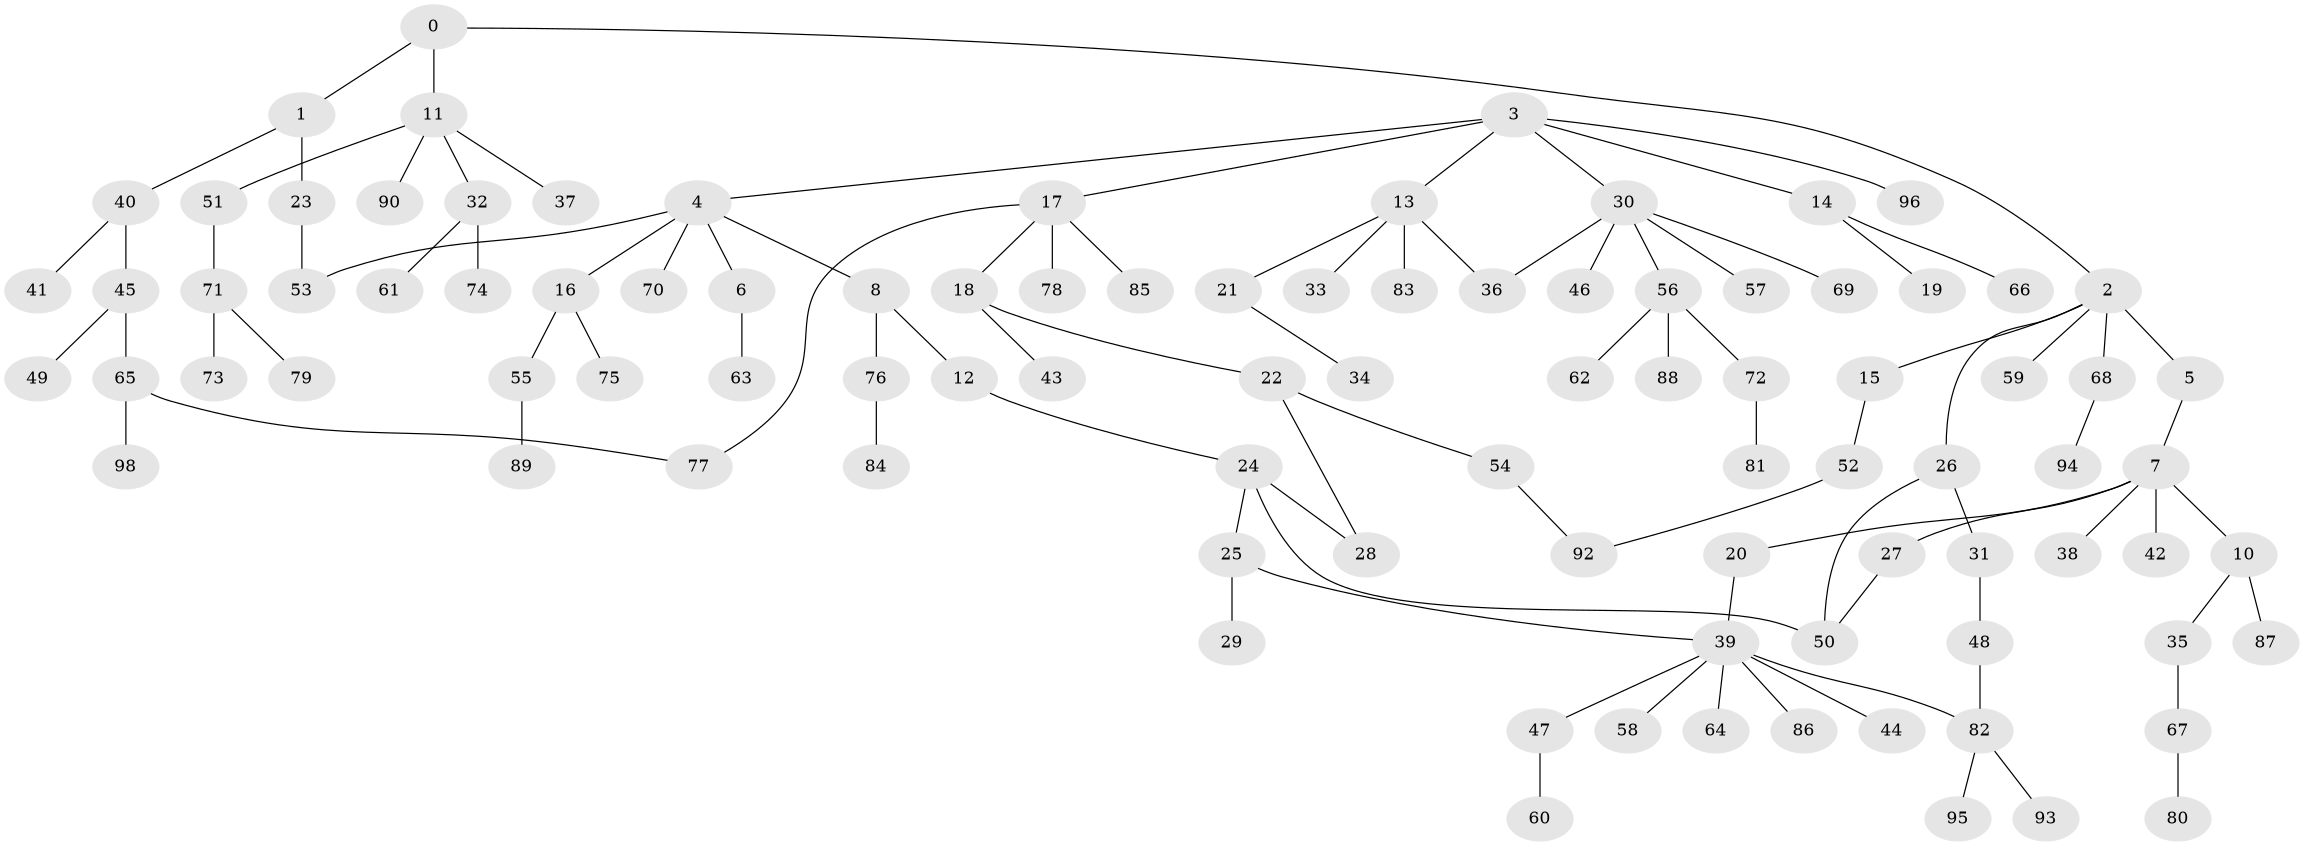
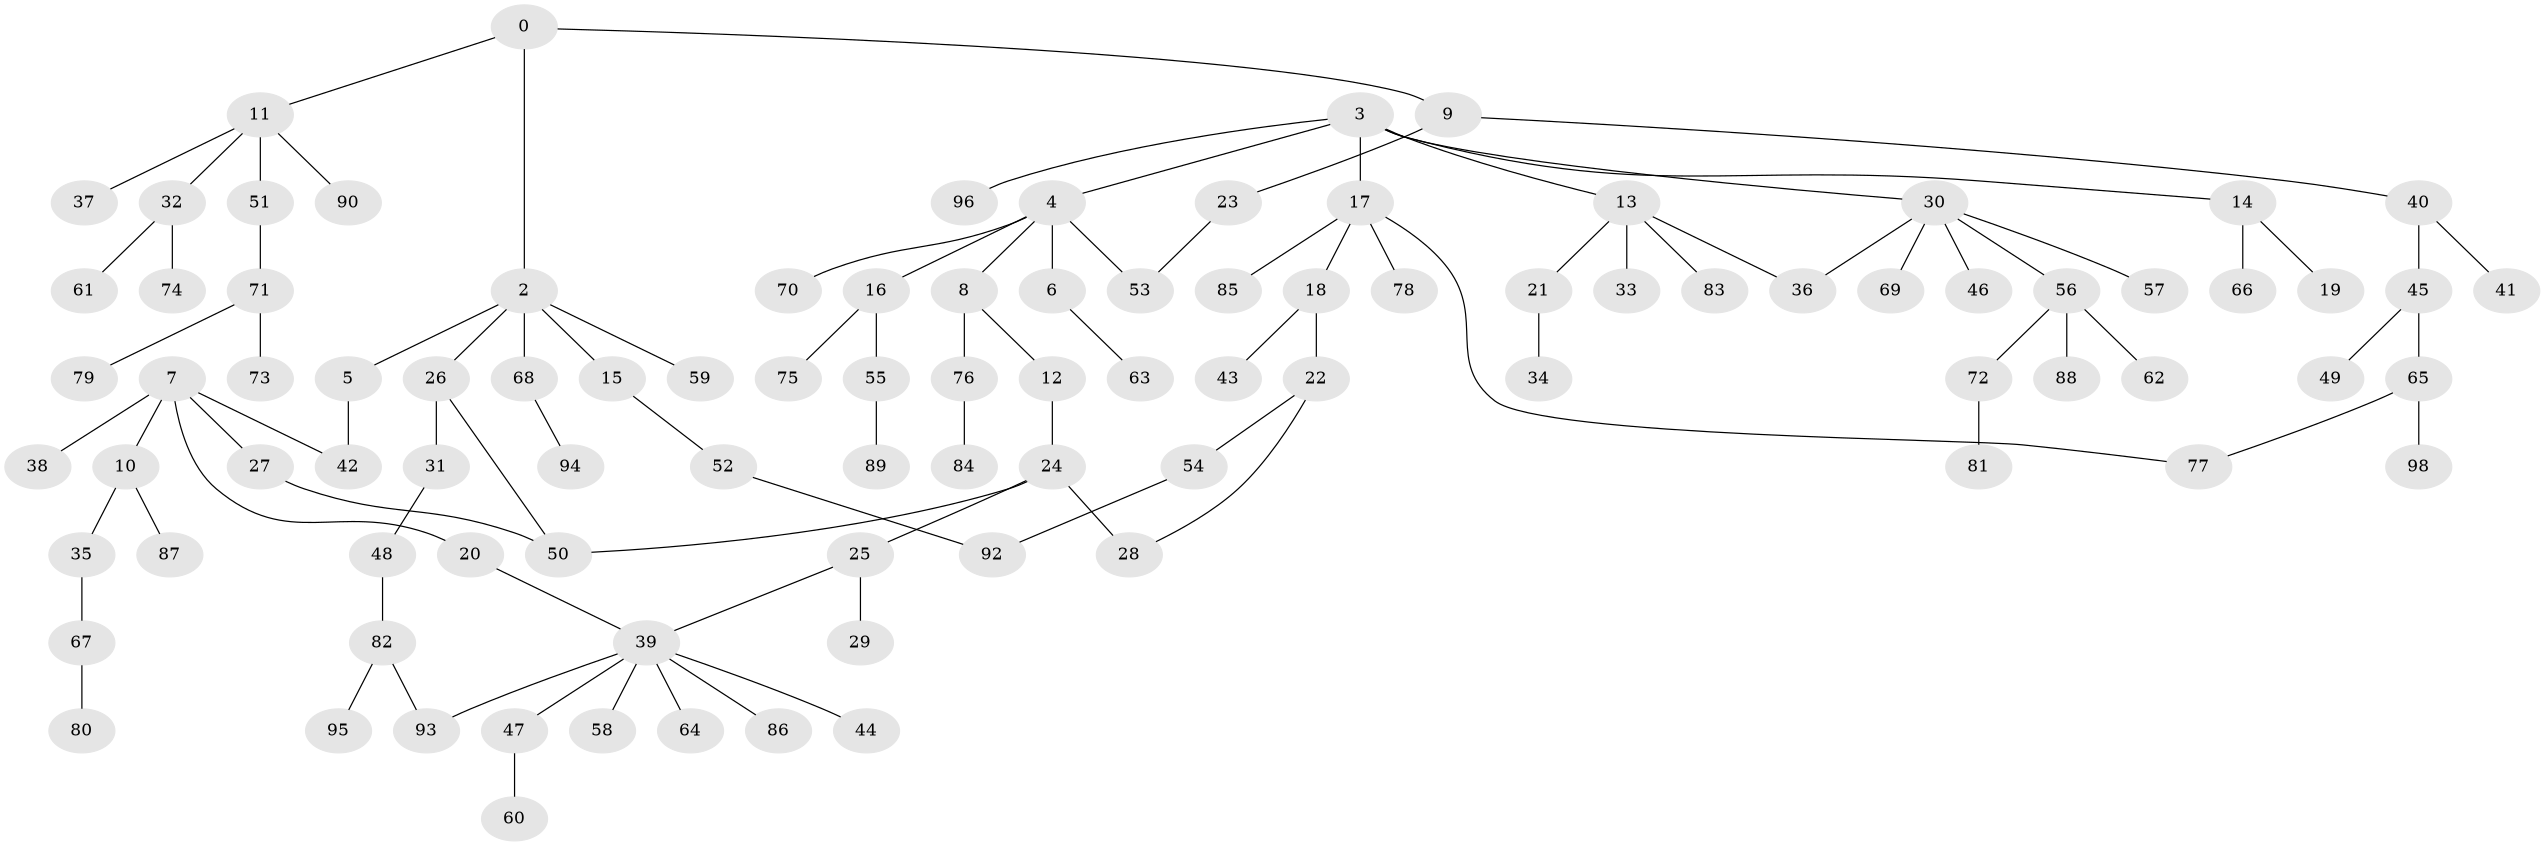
node "1": label "1" -> "9"
edge "5" -- "7": now "5" -- "42"
edge "39" -- "82": now "39" -- "93"
